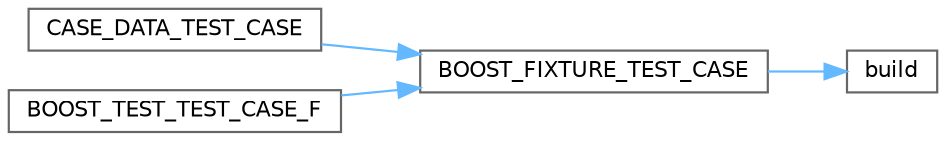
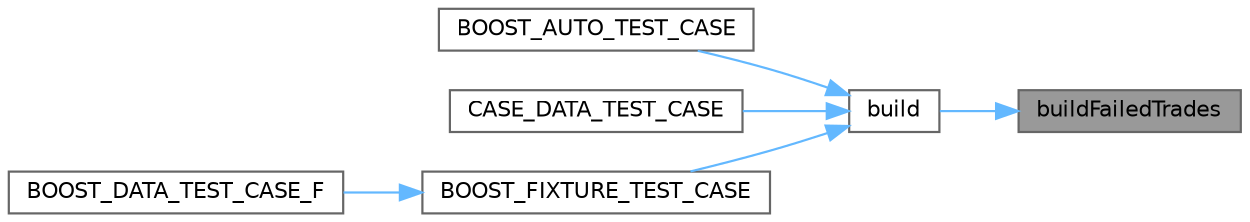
node "BOOST_AUTO_TEST_CASE": added
edge "CASE_DATA_TEST_CASE" -> "BOOST_FIXTURE_TEST_CASE": now "CASE_DATA_TEST_CASE" -> "build"
node "BOOST_TEST_TEST_CASE_F": label "BOOST_TEST_TEST_CASE_F" -> "BOOST_DATA_TEST_CASE_F"
node "buildFailedTrades": added
